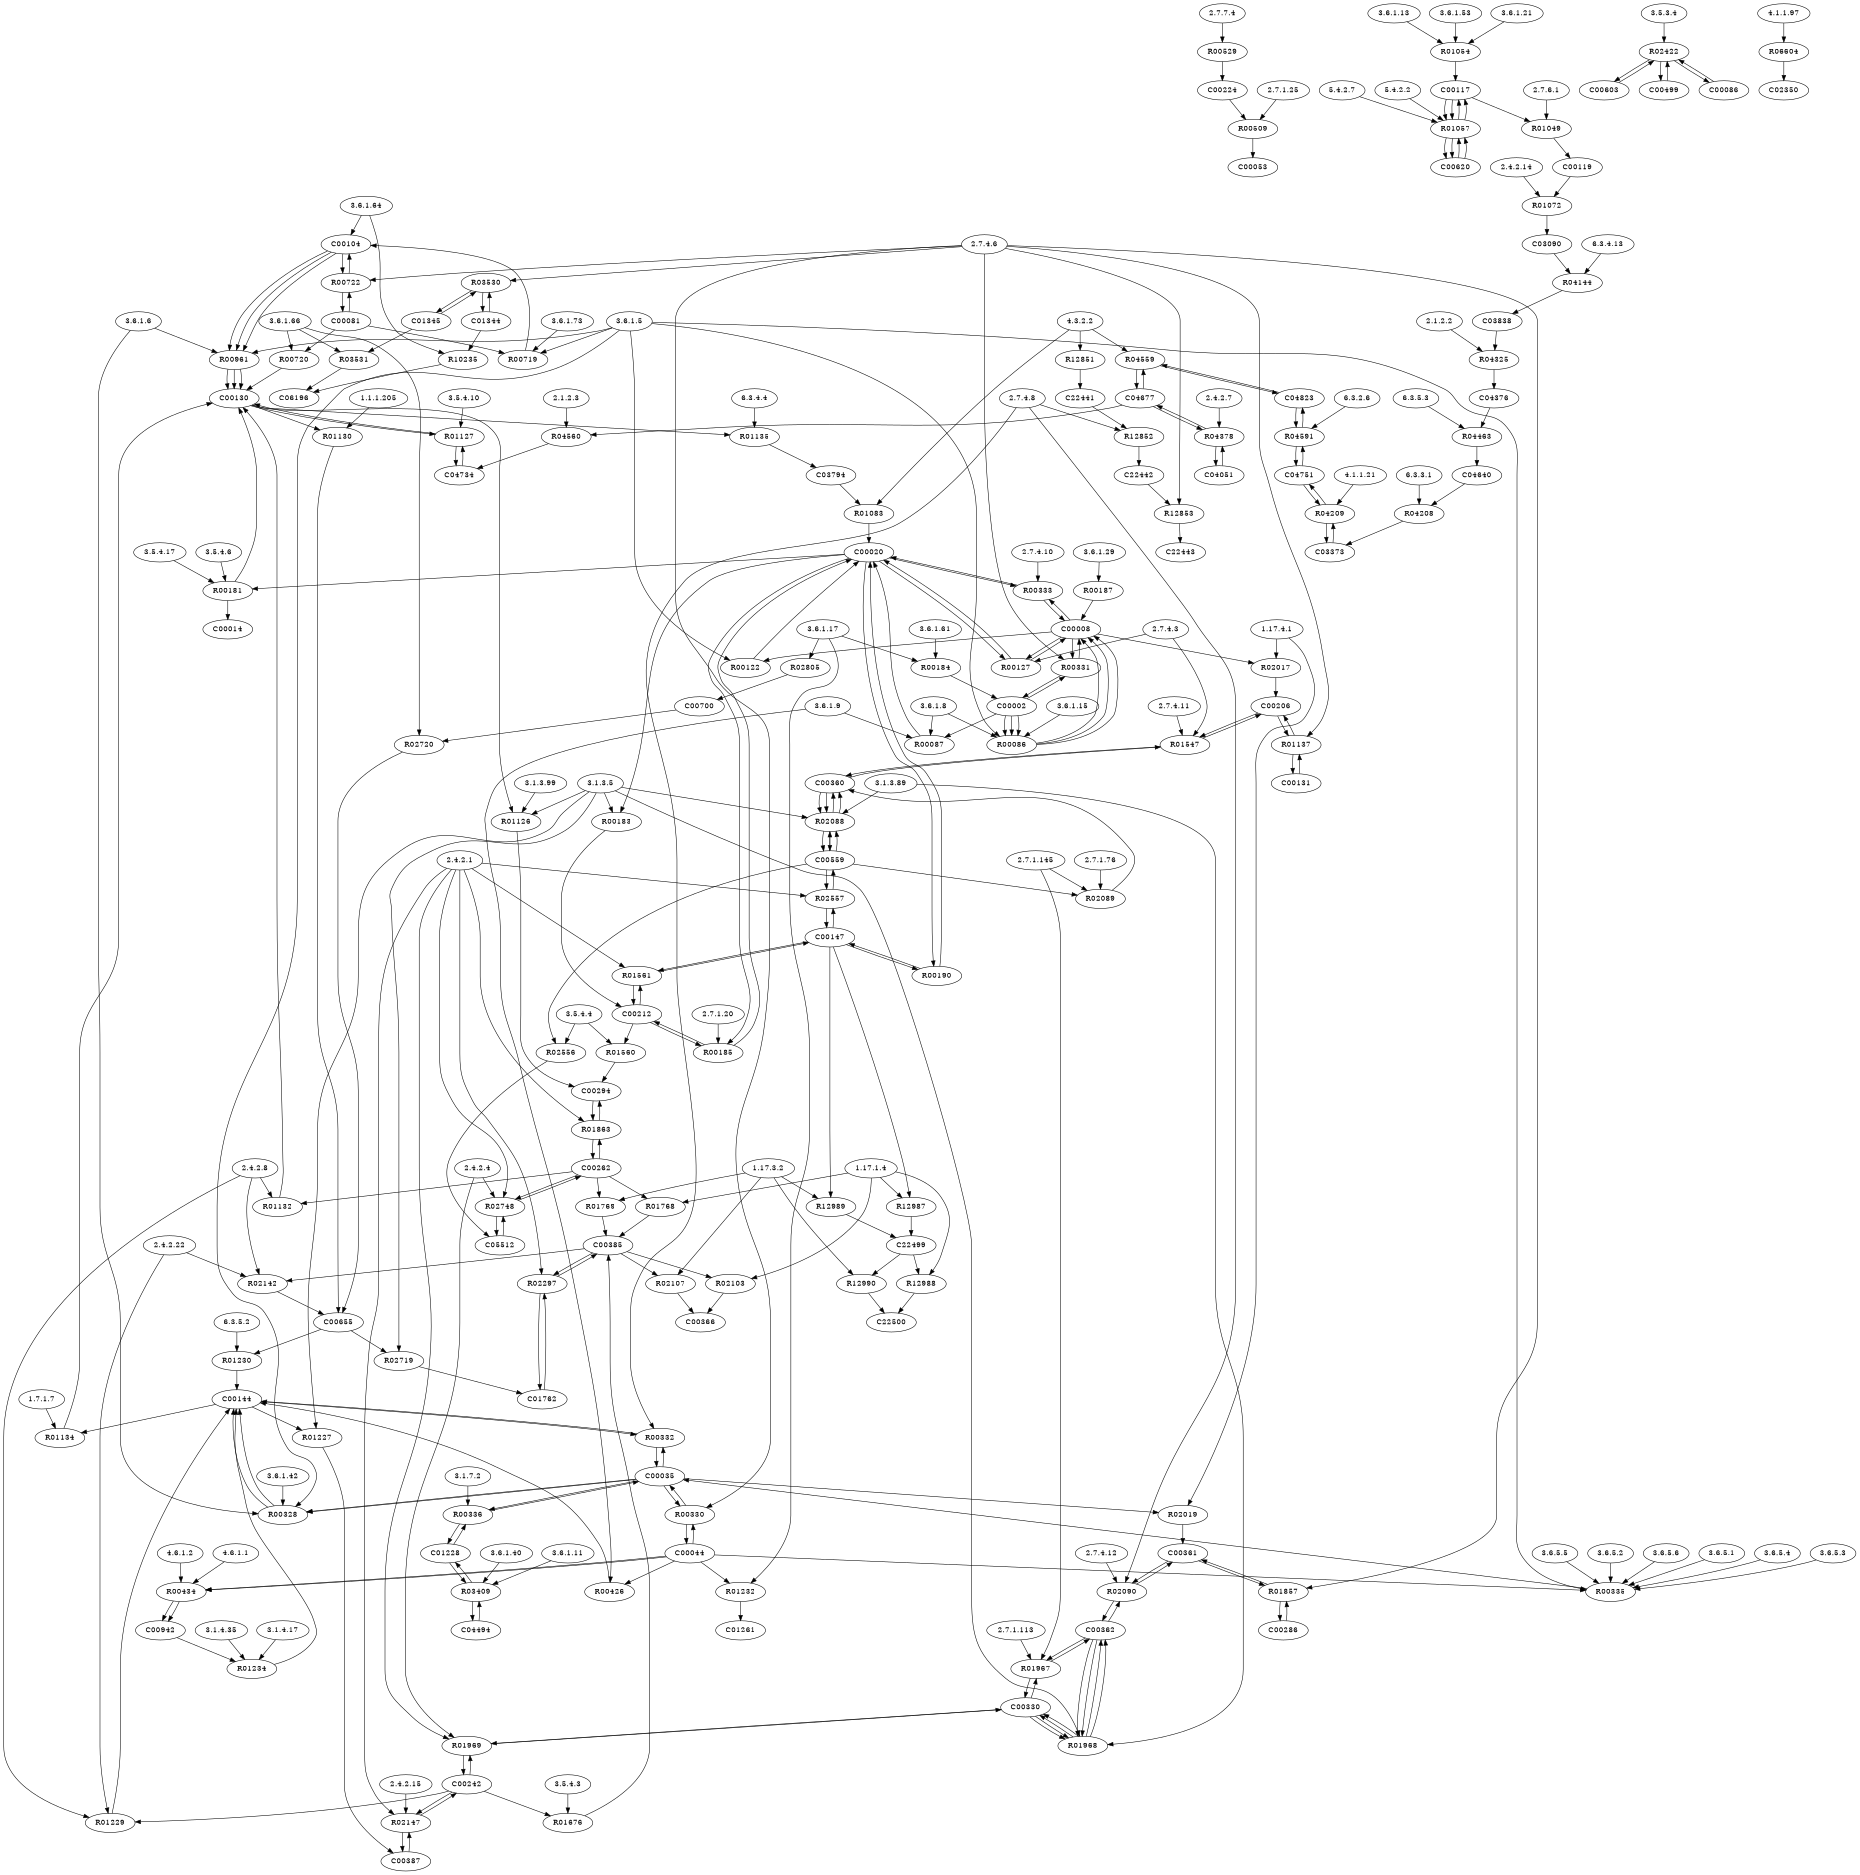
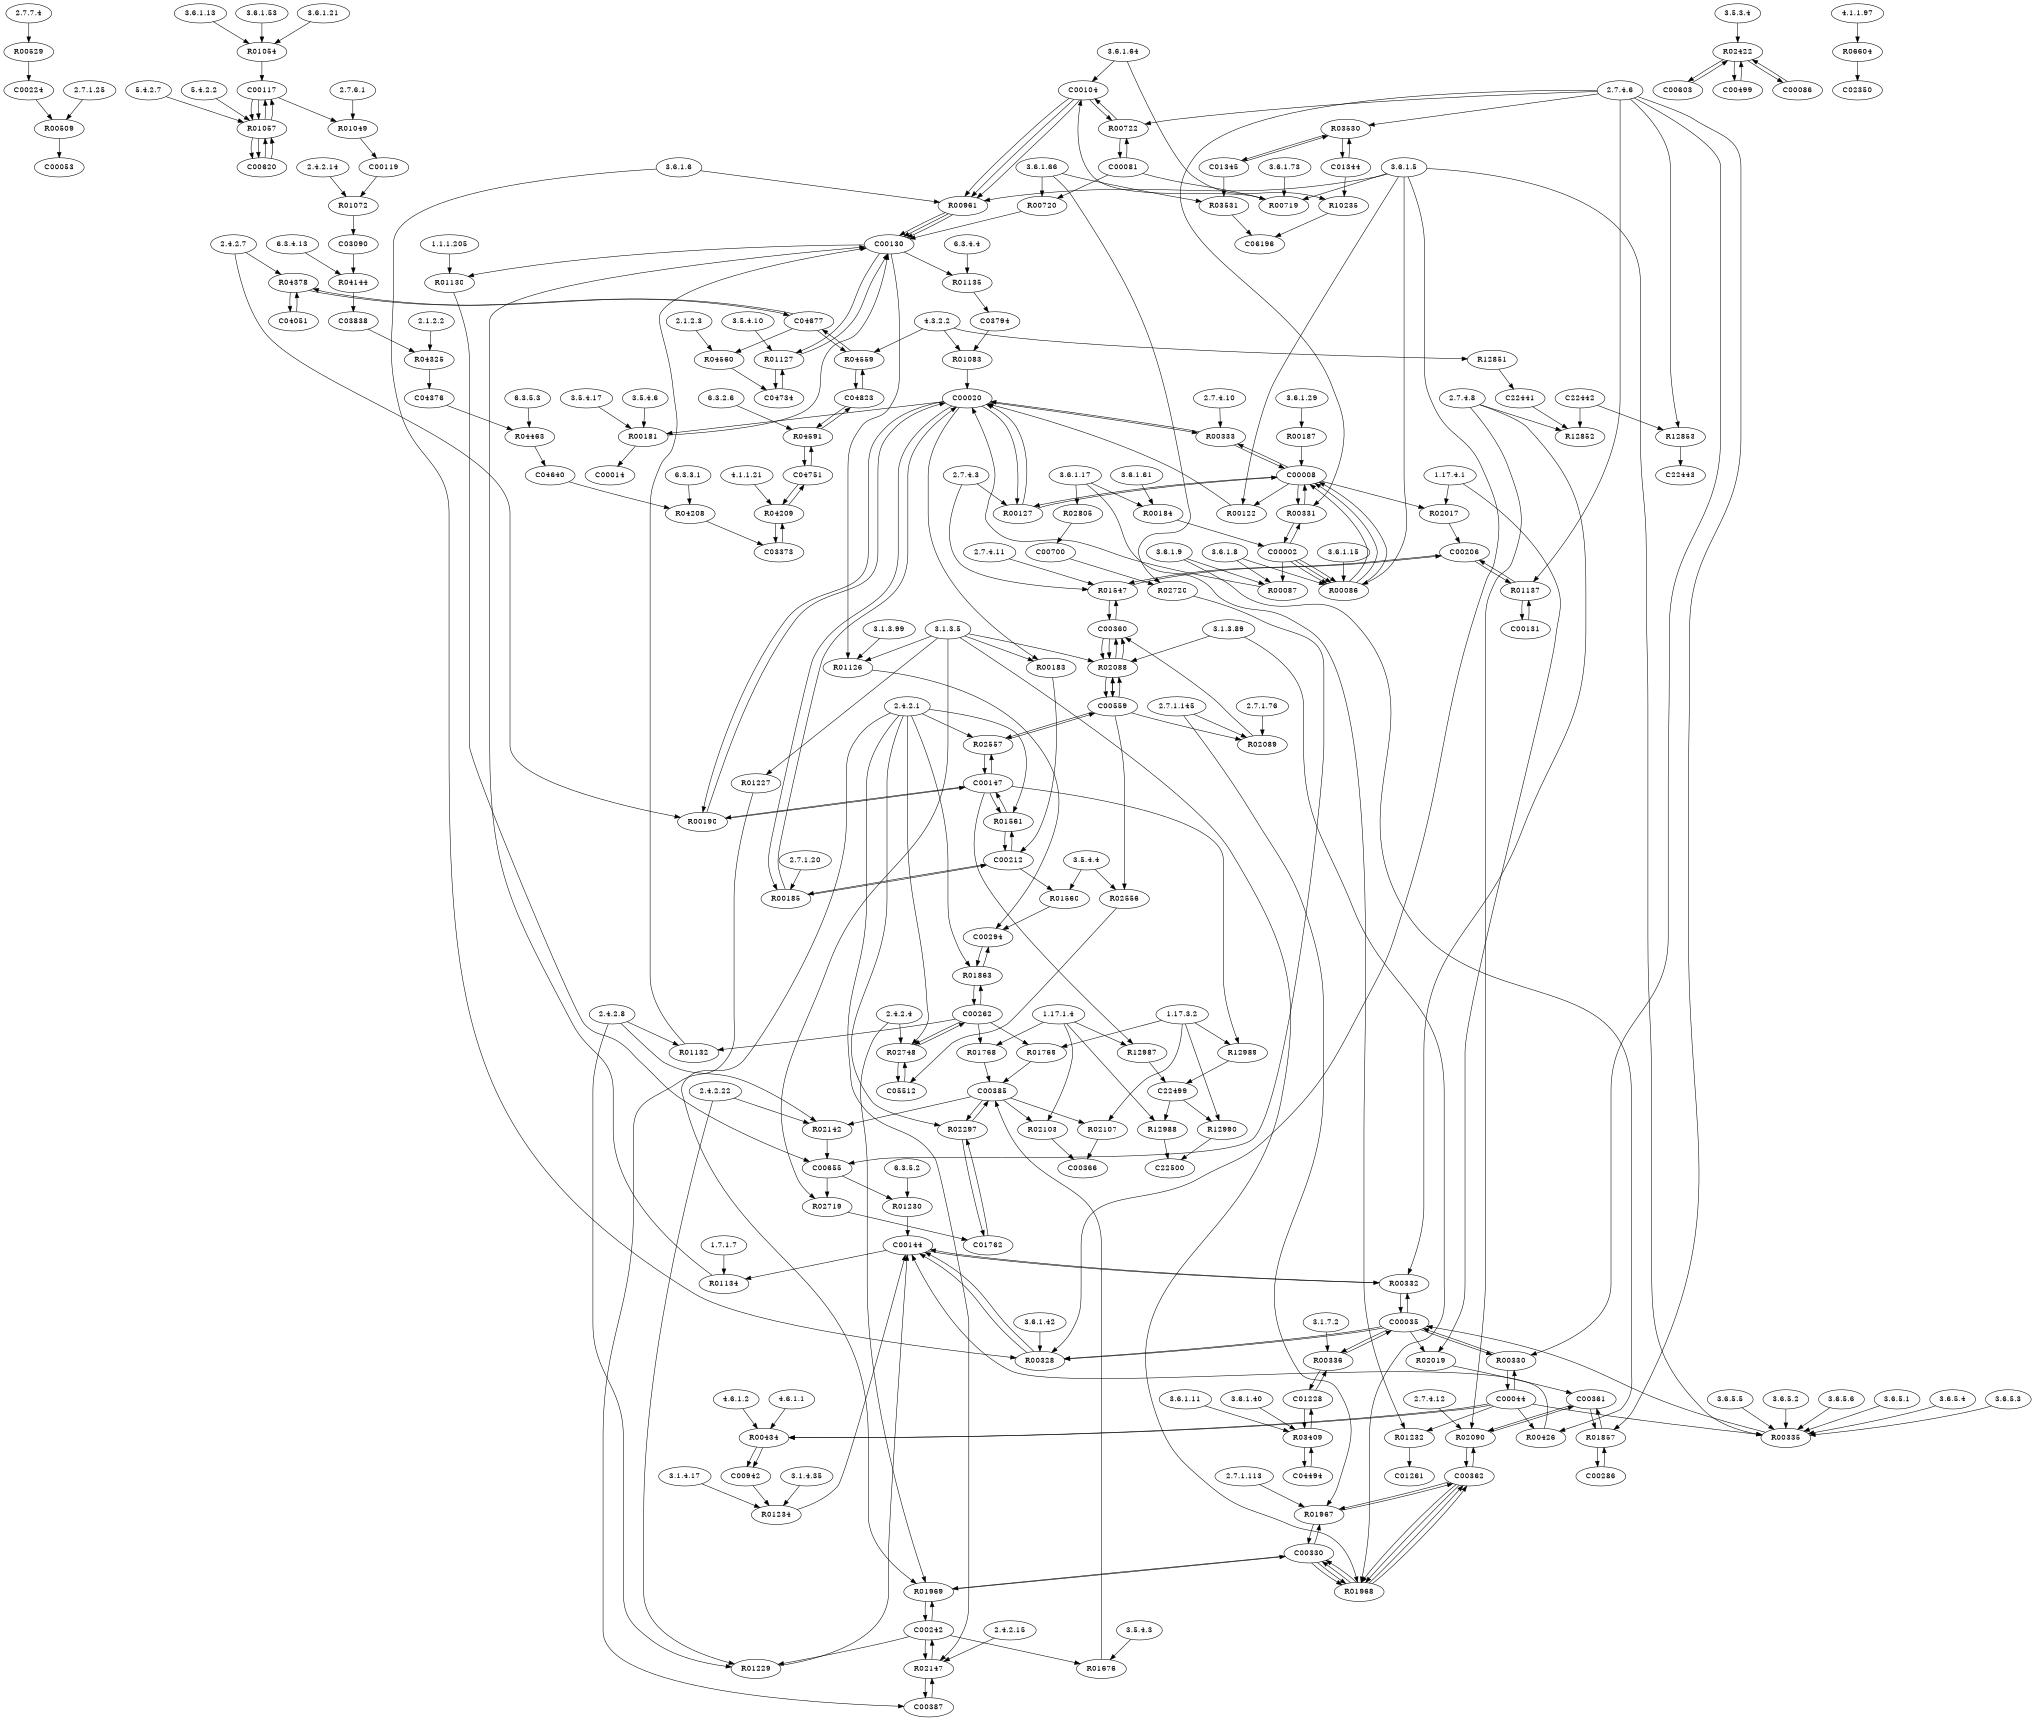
edge "R12852" -> "C22442": reversed
edge "2.4.2.7" -> "R00190": added
edge "C00144" -> "R01227": removed
